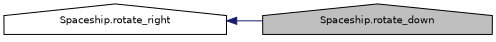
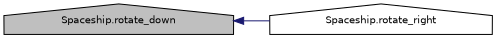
edge "Spaceship.rotate_down" -> "Spaceship.rotate_right": reversed
